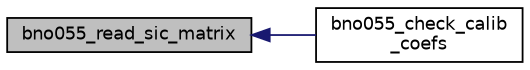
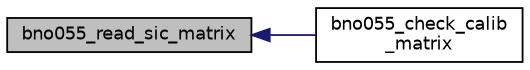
node "bno055_check_calib _coefs": label "bno055_check_calib _coefs" -> "bno055_check_calib _matrix"
